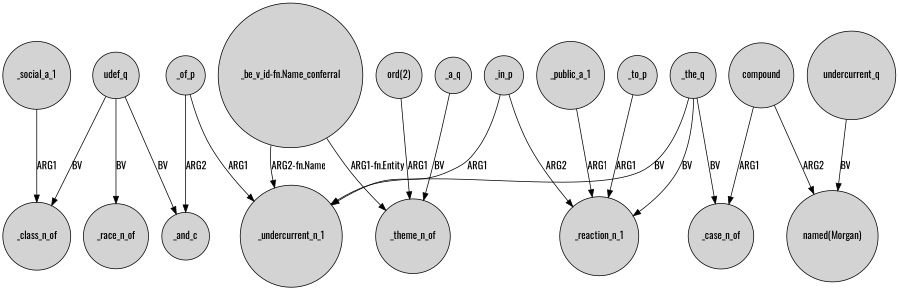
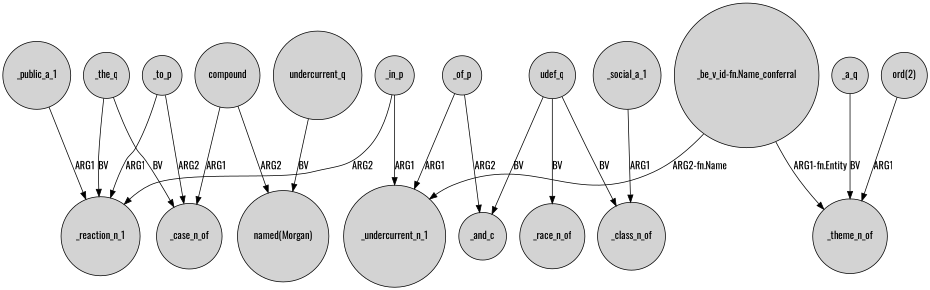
edge "_to_p" -> "_case_n_of": added, label "ARG2"
edge "_the_q" -> "_undercurrent_n_1": removed, label "BV"
